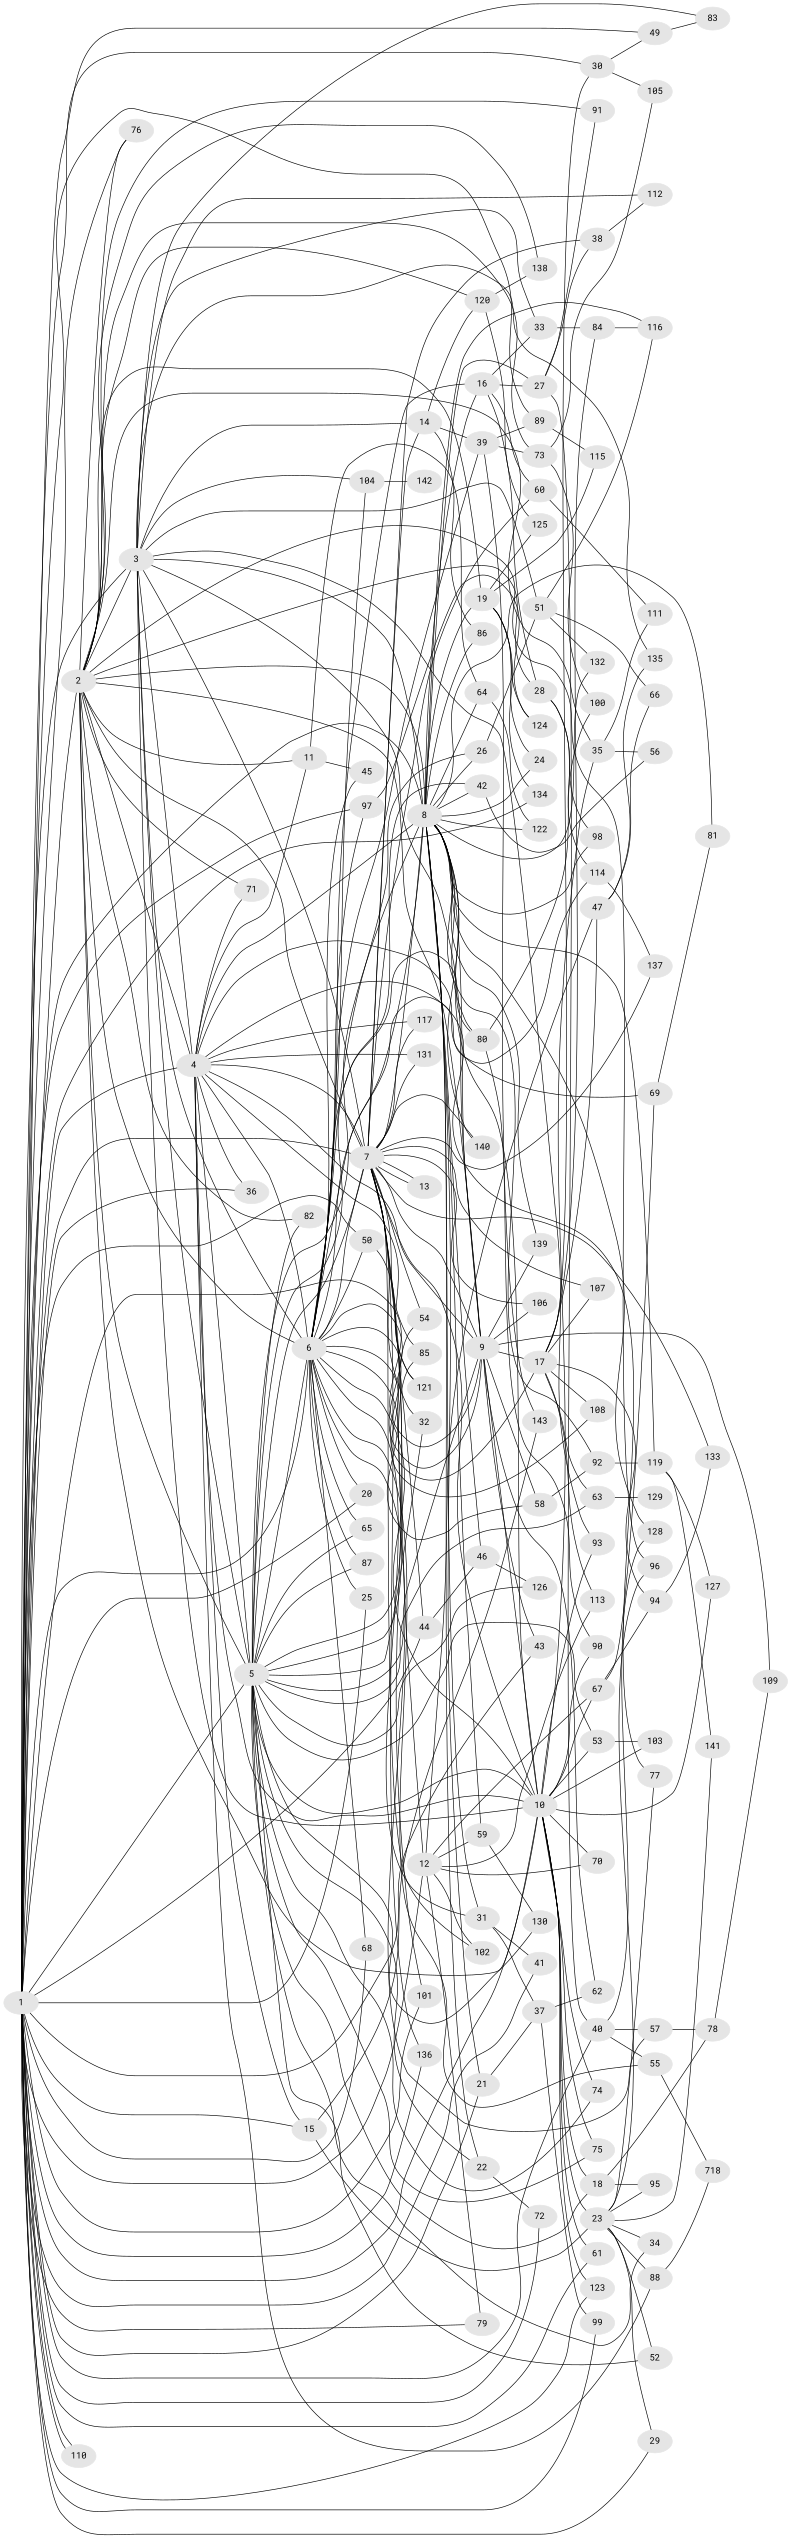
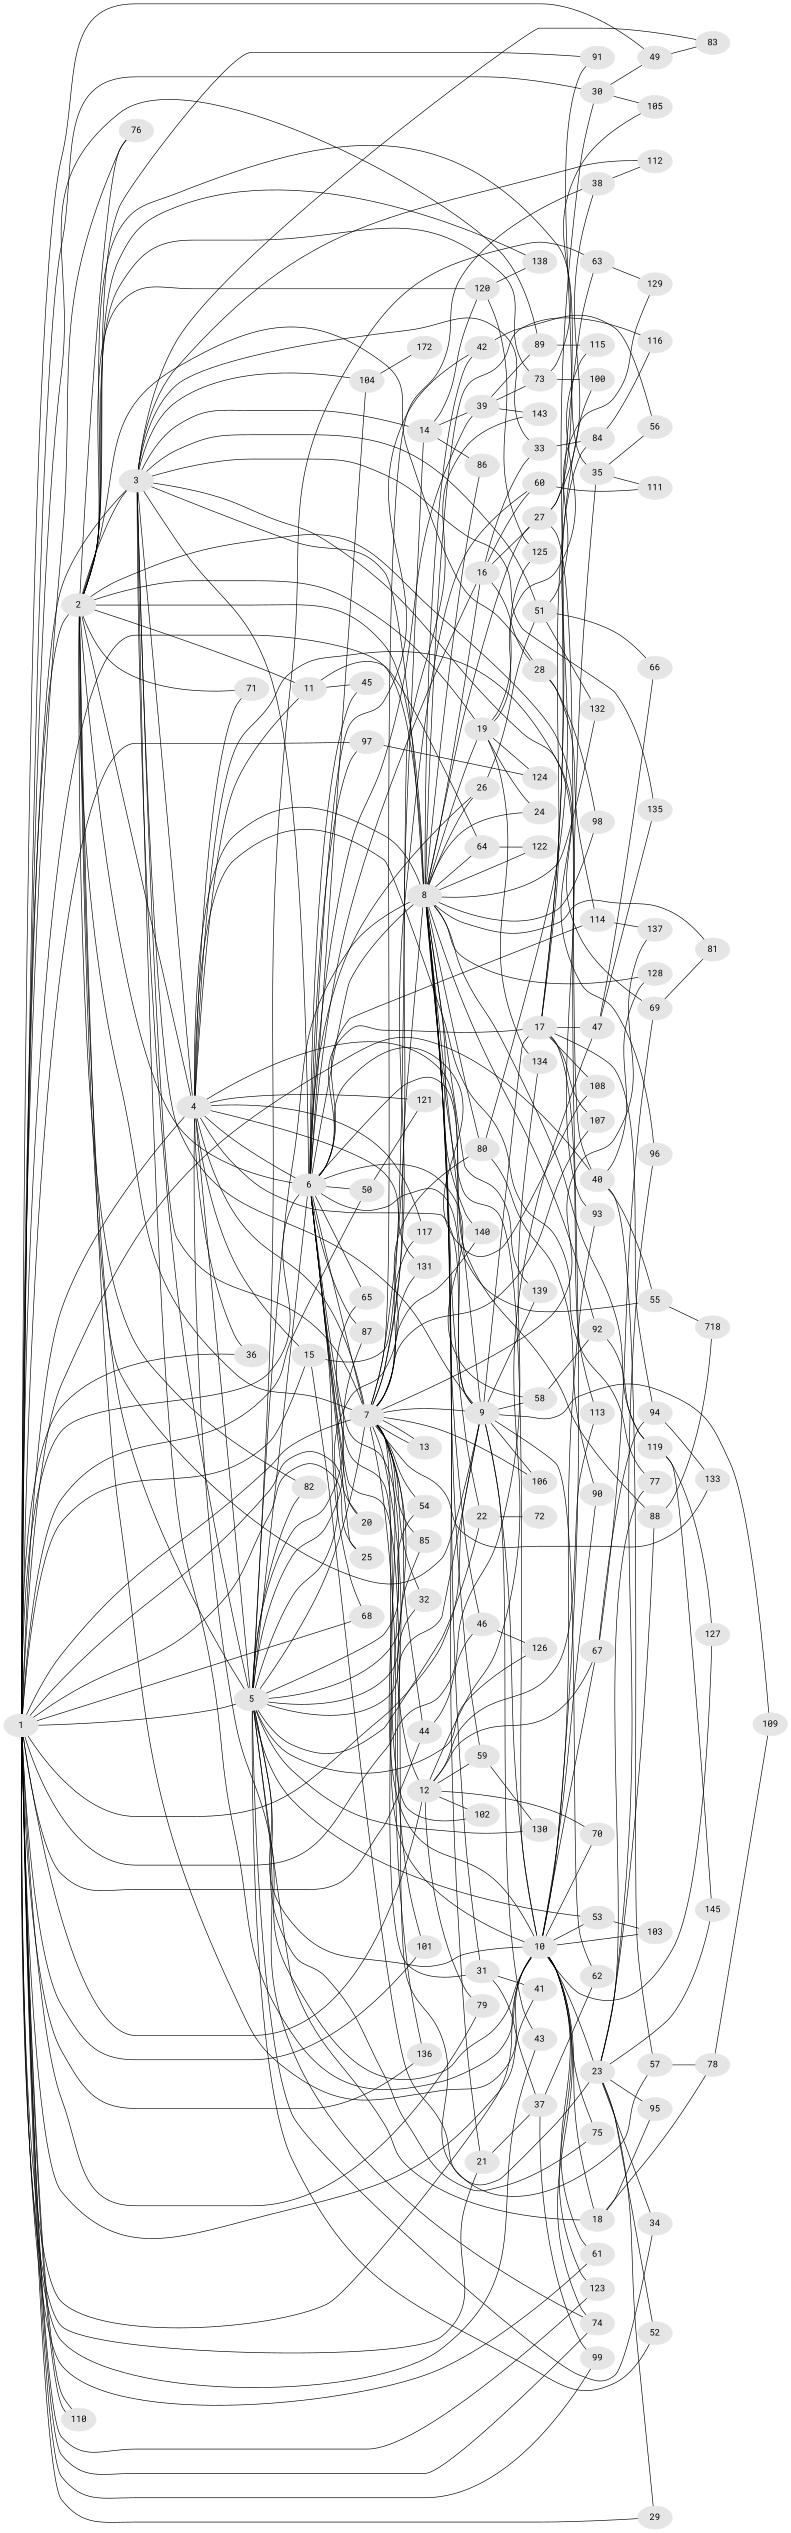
edge "116" -- "51": now "129" -- "51"
node "142": label "142" -> "172"
node "141": label "141" -> "145"
edge "1" -- "72": now "1" -- "74"
